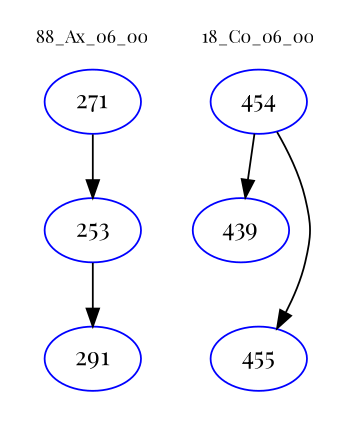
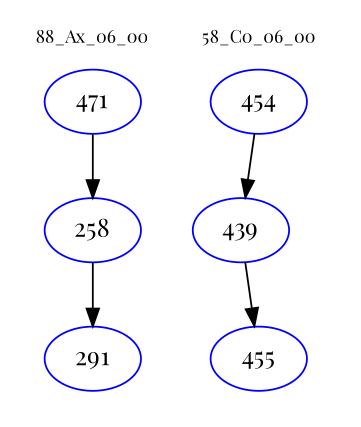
cluster "18_C0_06_00": label "18_C0_06_00" -> "58_C0_06_00"
node "271": label "271" -> "471"
edge "454" -> "455": now "439" -> "455"
node "253": label "253" -> "258"
